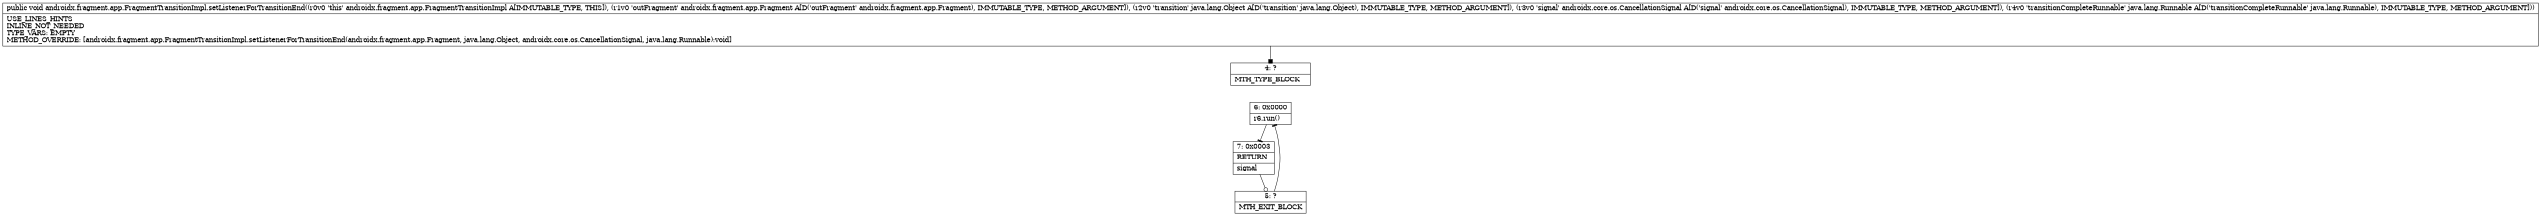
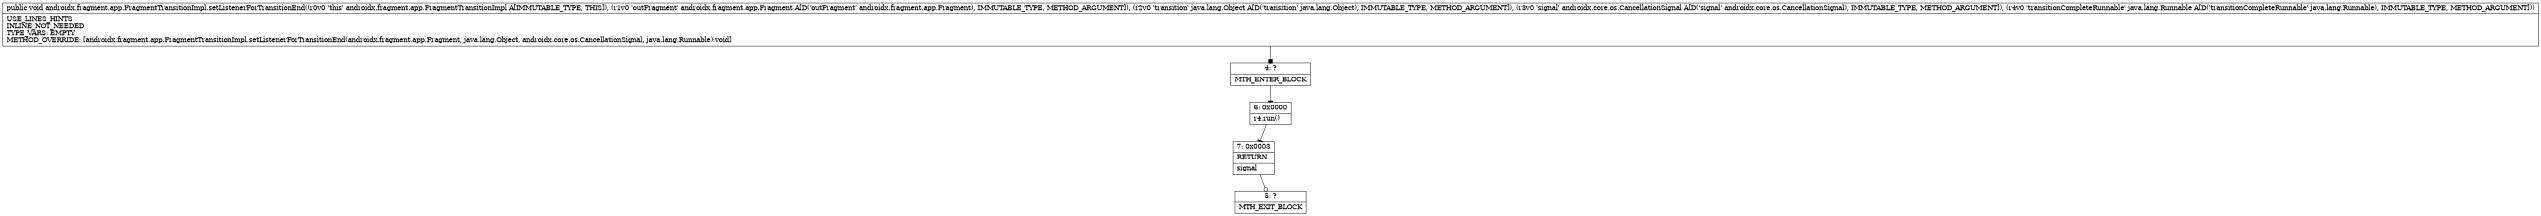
node "4: ?": text "MTH_TYPE_BLOCK" -> "MTH_ENTER_BLOCK"
node "6: 0x0000": text "r6.run()" -> "r4.run()"
edge "5: ?" -> "6: 0x0000": now "4: ?" -> "6: 0x0000"
